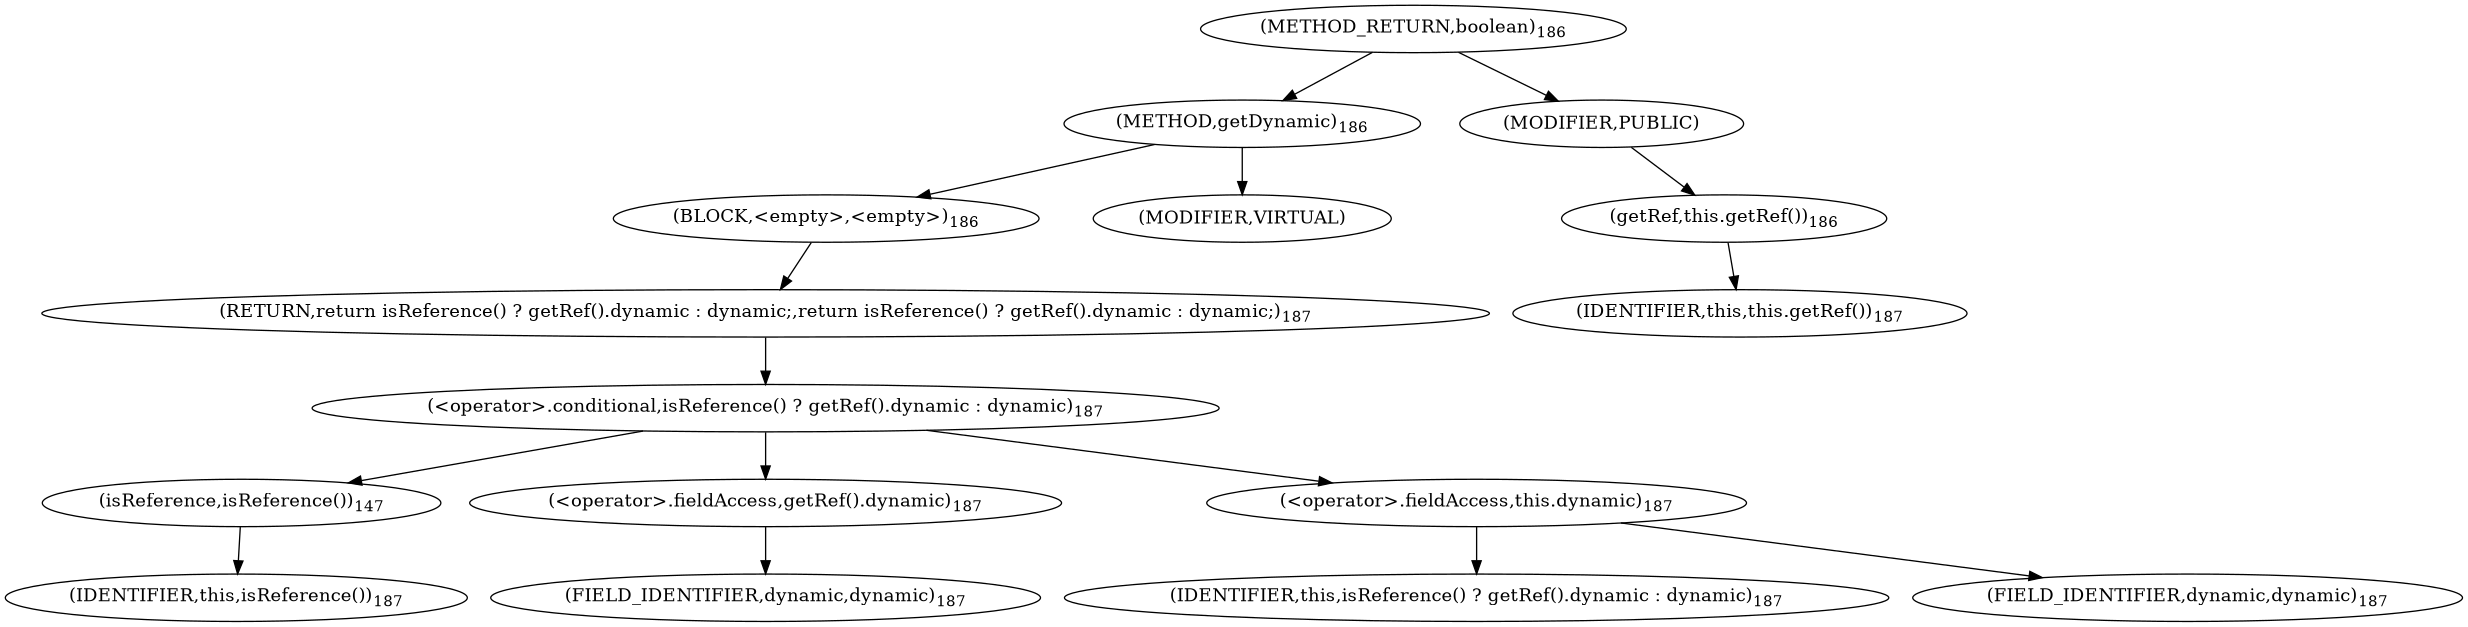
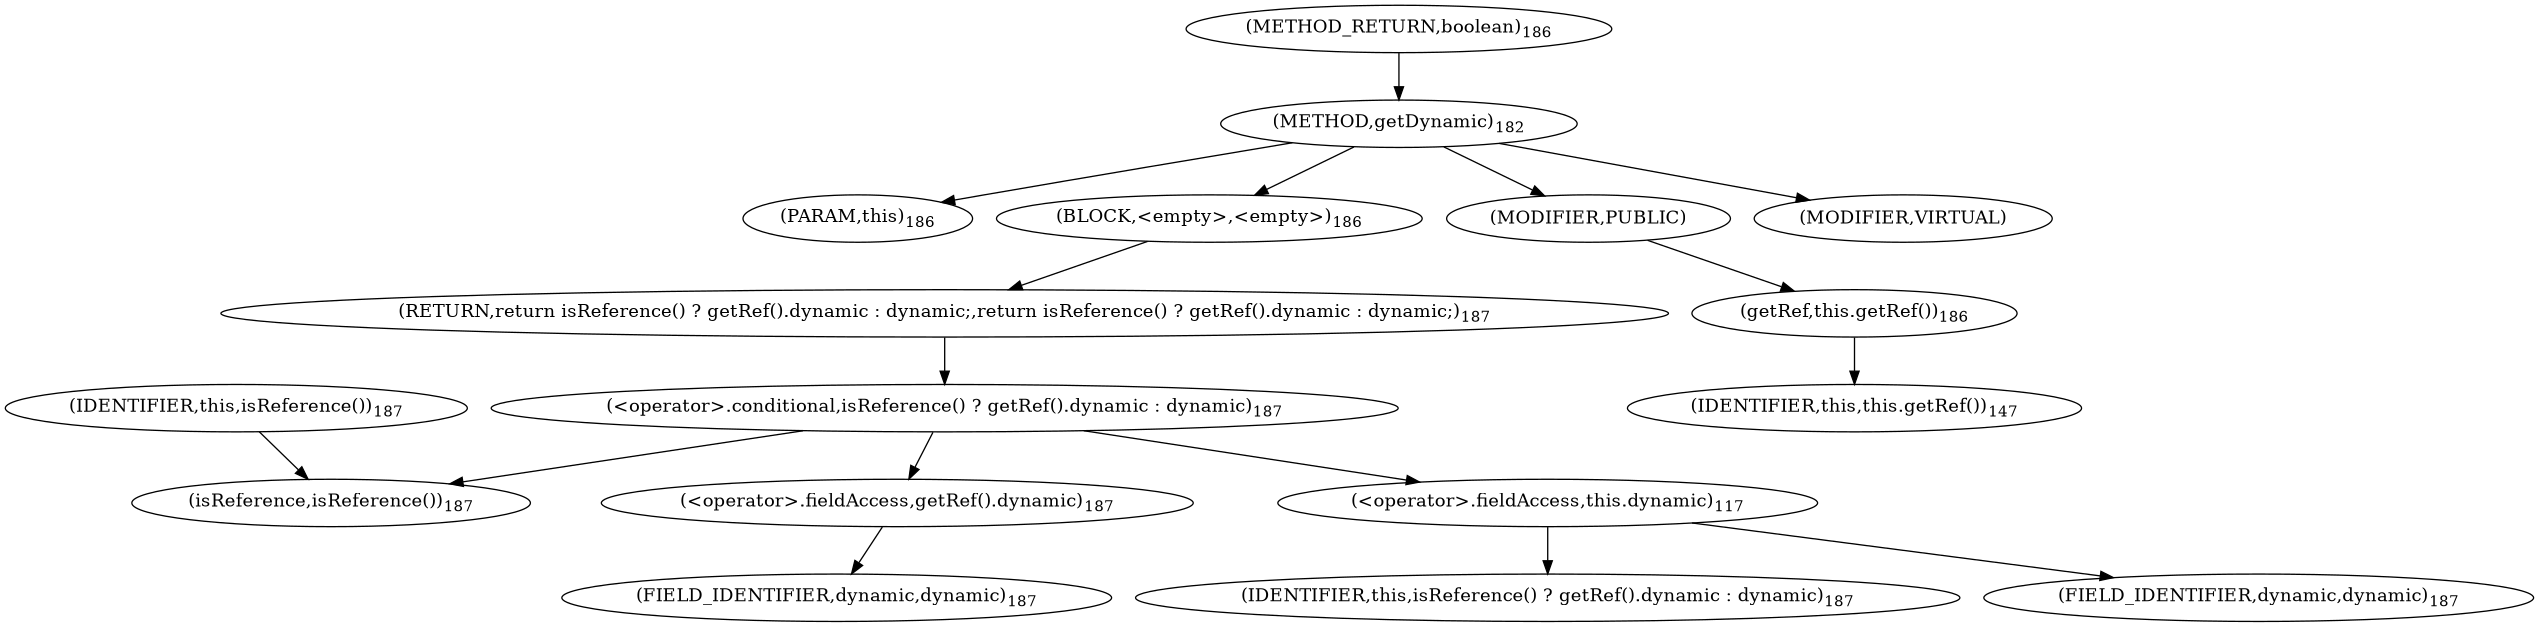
edge "(METHOD_RETURN,boolean)" -> "(MODIFIER,PUBLIC)": now "(METHOD,getDynamic)" -> "(MODIFIER,PUBLIC)"
node "(METHOD,getDynamic)": text "186" -> "182"
node "(PARAM,this)": added
node "(IDENTIFIER,this,this.getRef())": text "187" -> "147"
node "(isReference,isReference())": text "147" -> "187"
node "(<operator>.fieldAccess,this.dynamic)": text "187" -> "117"
edge "(isReference,isReference())" -> "(IDENTIFIER,this,isReference())": reversed
